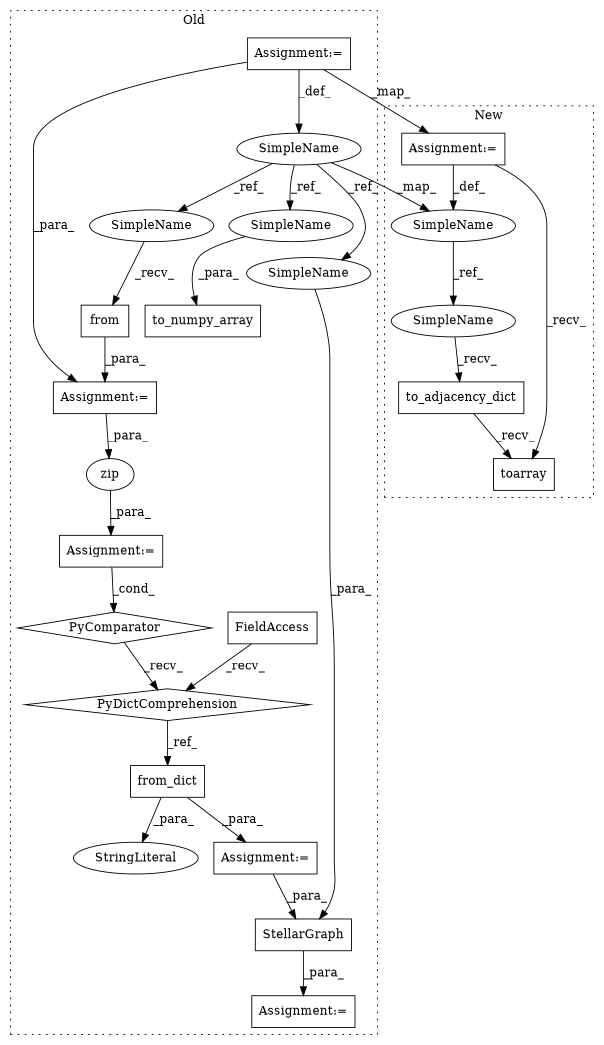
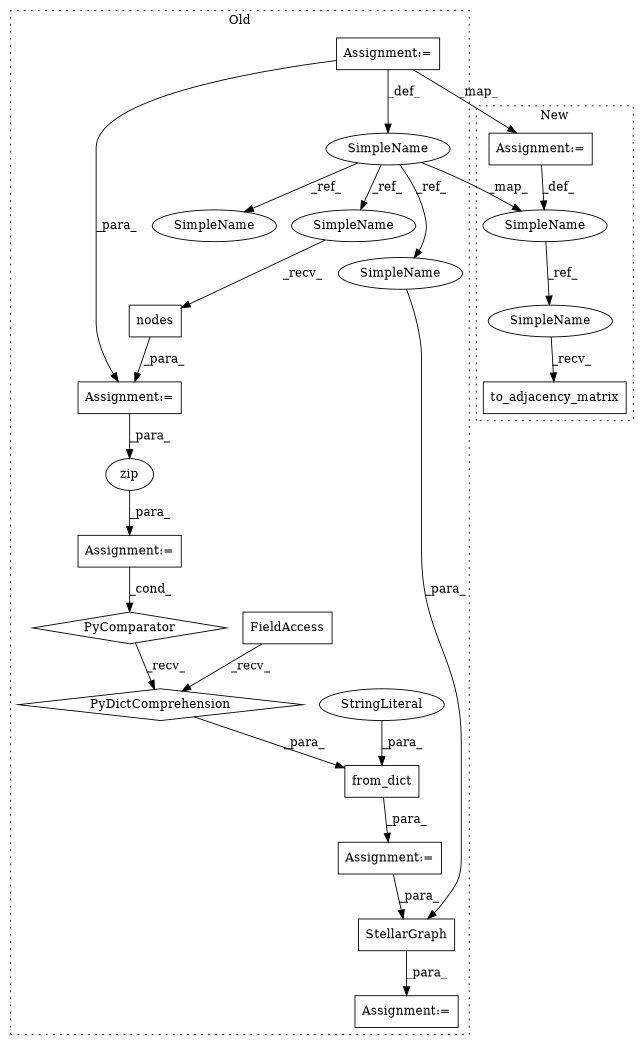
node "from": label "from" -> "nodes"
node "to_numpy_array": removed
node "to_adjacency_dict": label "to_adjacency_dict" -> "to_adjacency_matrix"
node "toarray": removed
edge "PyDictComprehension" -> "from_dict": label "_ref_" -> "_para_"
edge "from_dict" -> "StringLiteral": reversed
